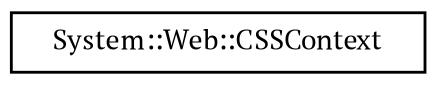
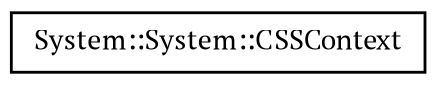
node "System::Web::CSSContext": label "System::Web::CSSContext" -> "System::System::CSSContext"
